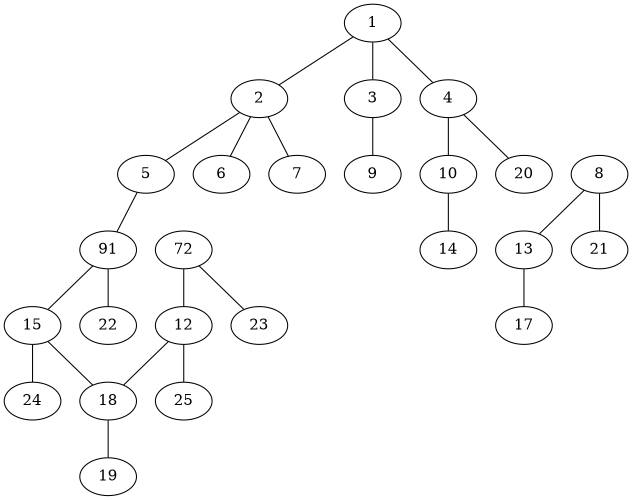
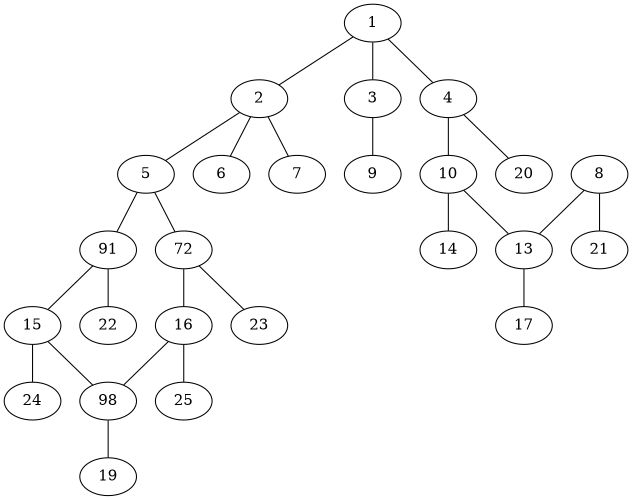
edge "5" -- "72": added
edge "10" -- "13": added
node "12": label "12" -> "16"
node "18": label "18" -> "98"
